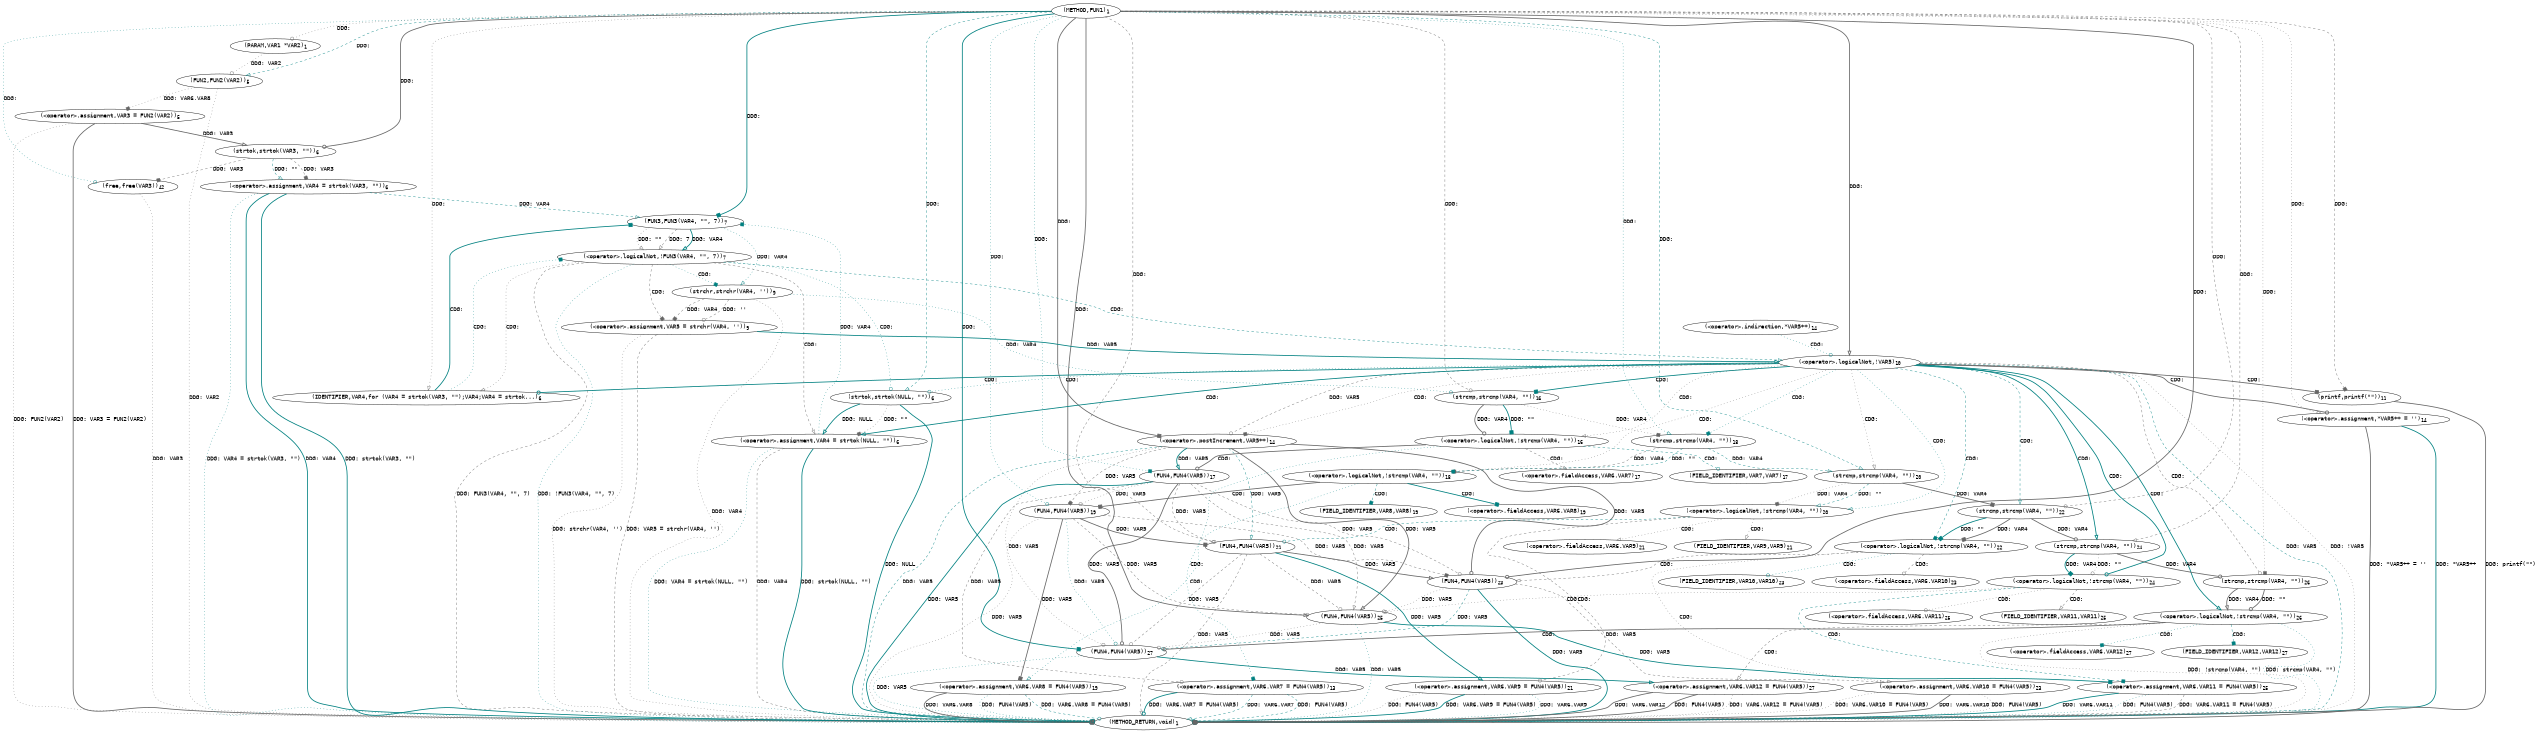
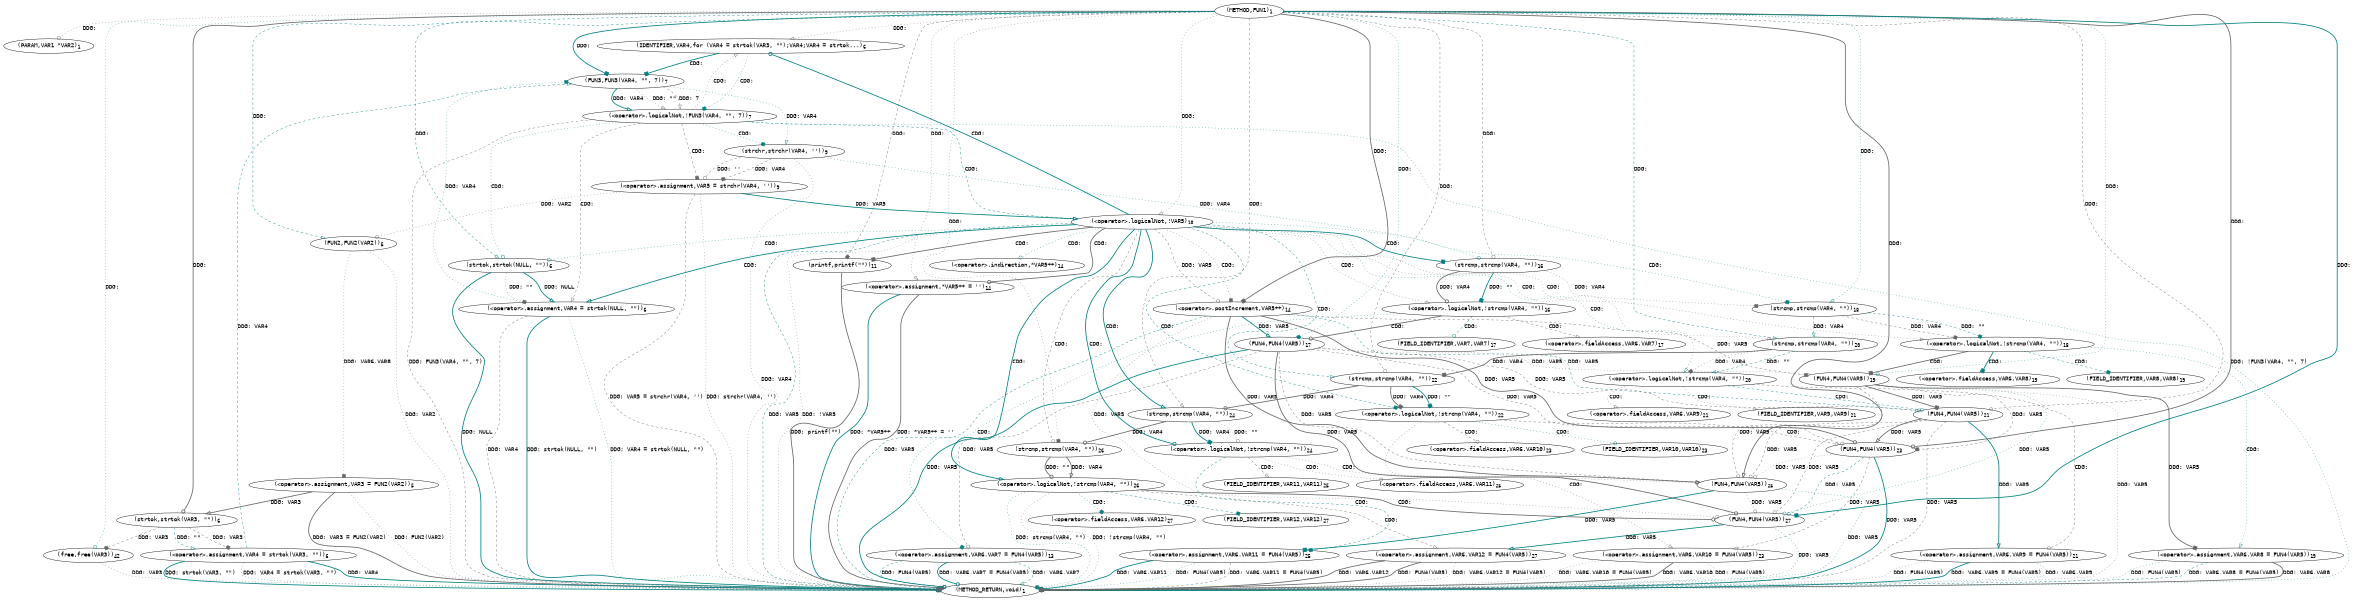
edge "(METHOD,FUN1)" -> "(<operator>.logicalNot,!VAR5)": style bold -> dotted
edge "(PARAM,VAR1 *VAR2)" -> "(FUN2,FUN2(VAR2))": now "(<operator>.assignment,VAR5 = strchr(VAR4, ''))" -> "(FUN2,FUN2(VAR2))"
edge "(<operator>.indirection,*VAR5++)" -> "(<operator>.logicalNot,!VAR5)": reversed
